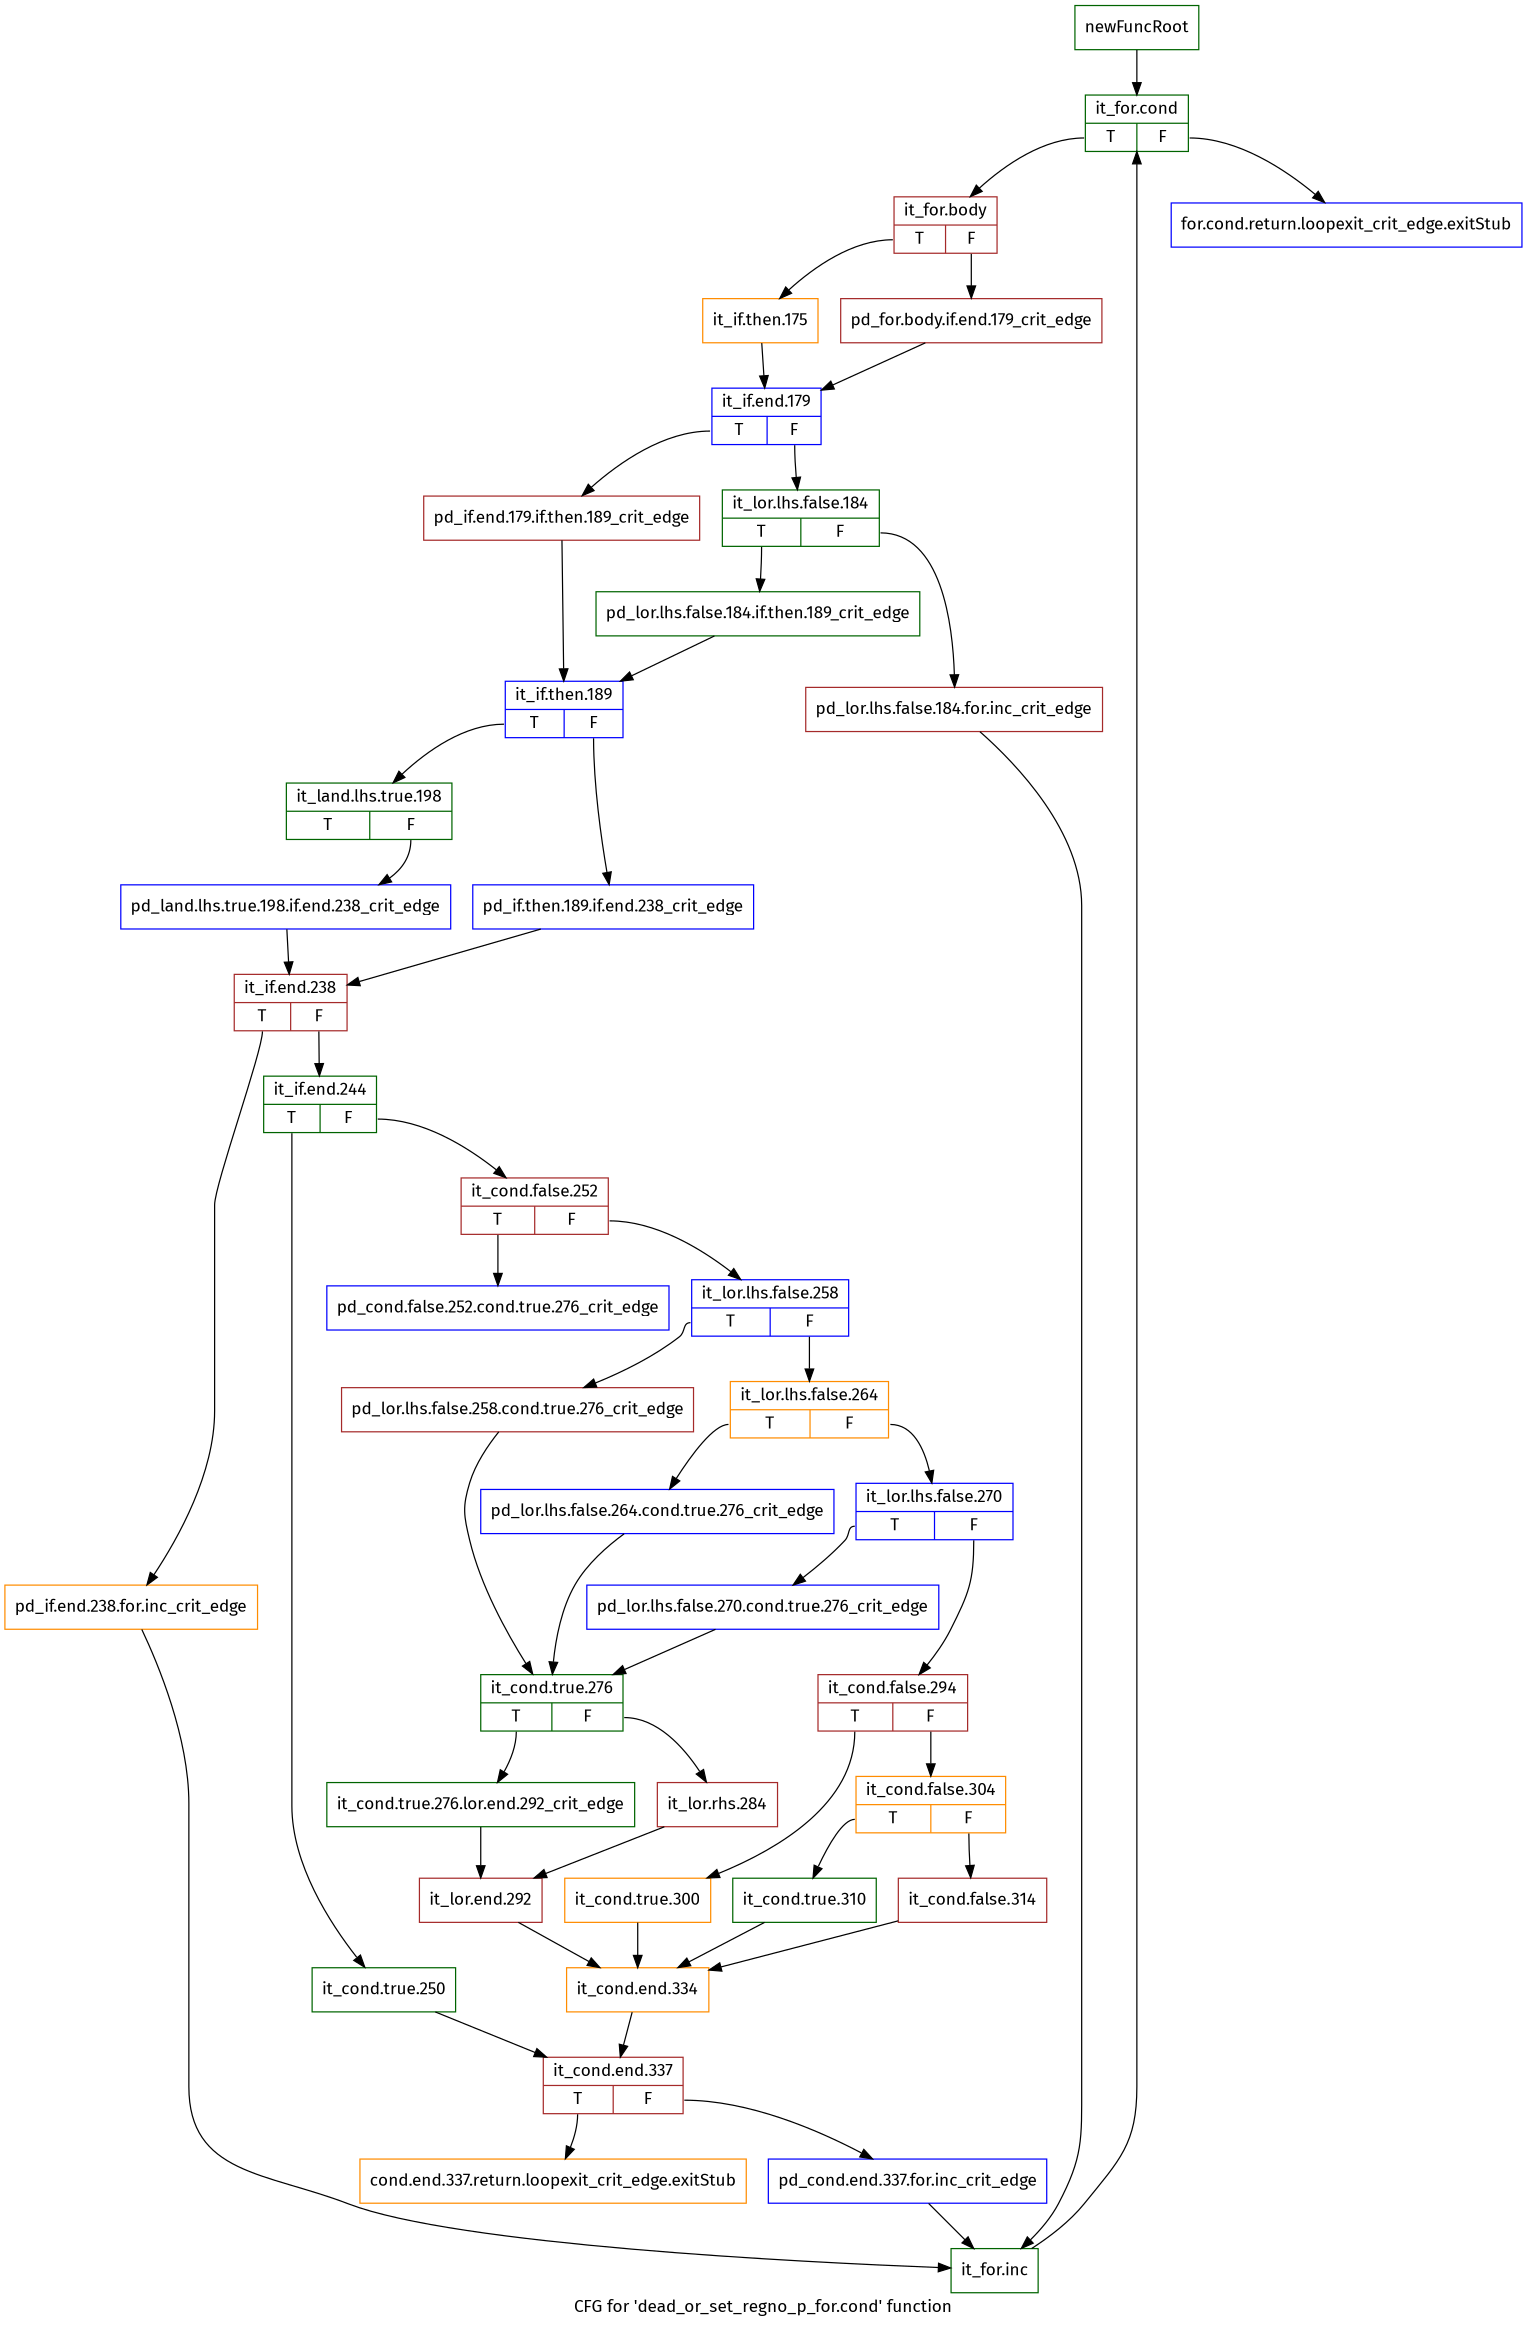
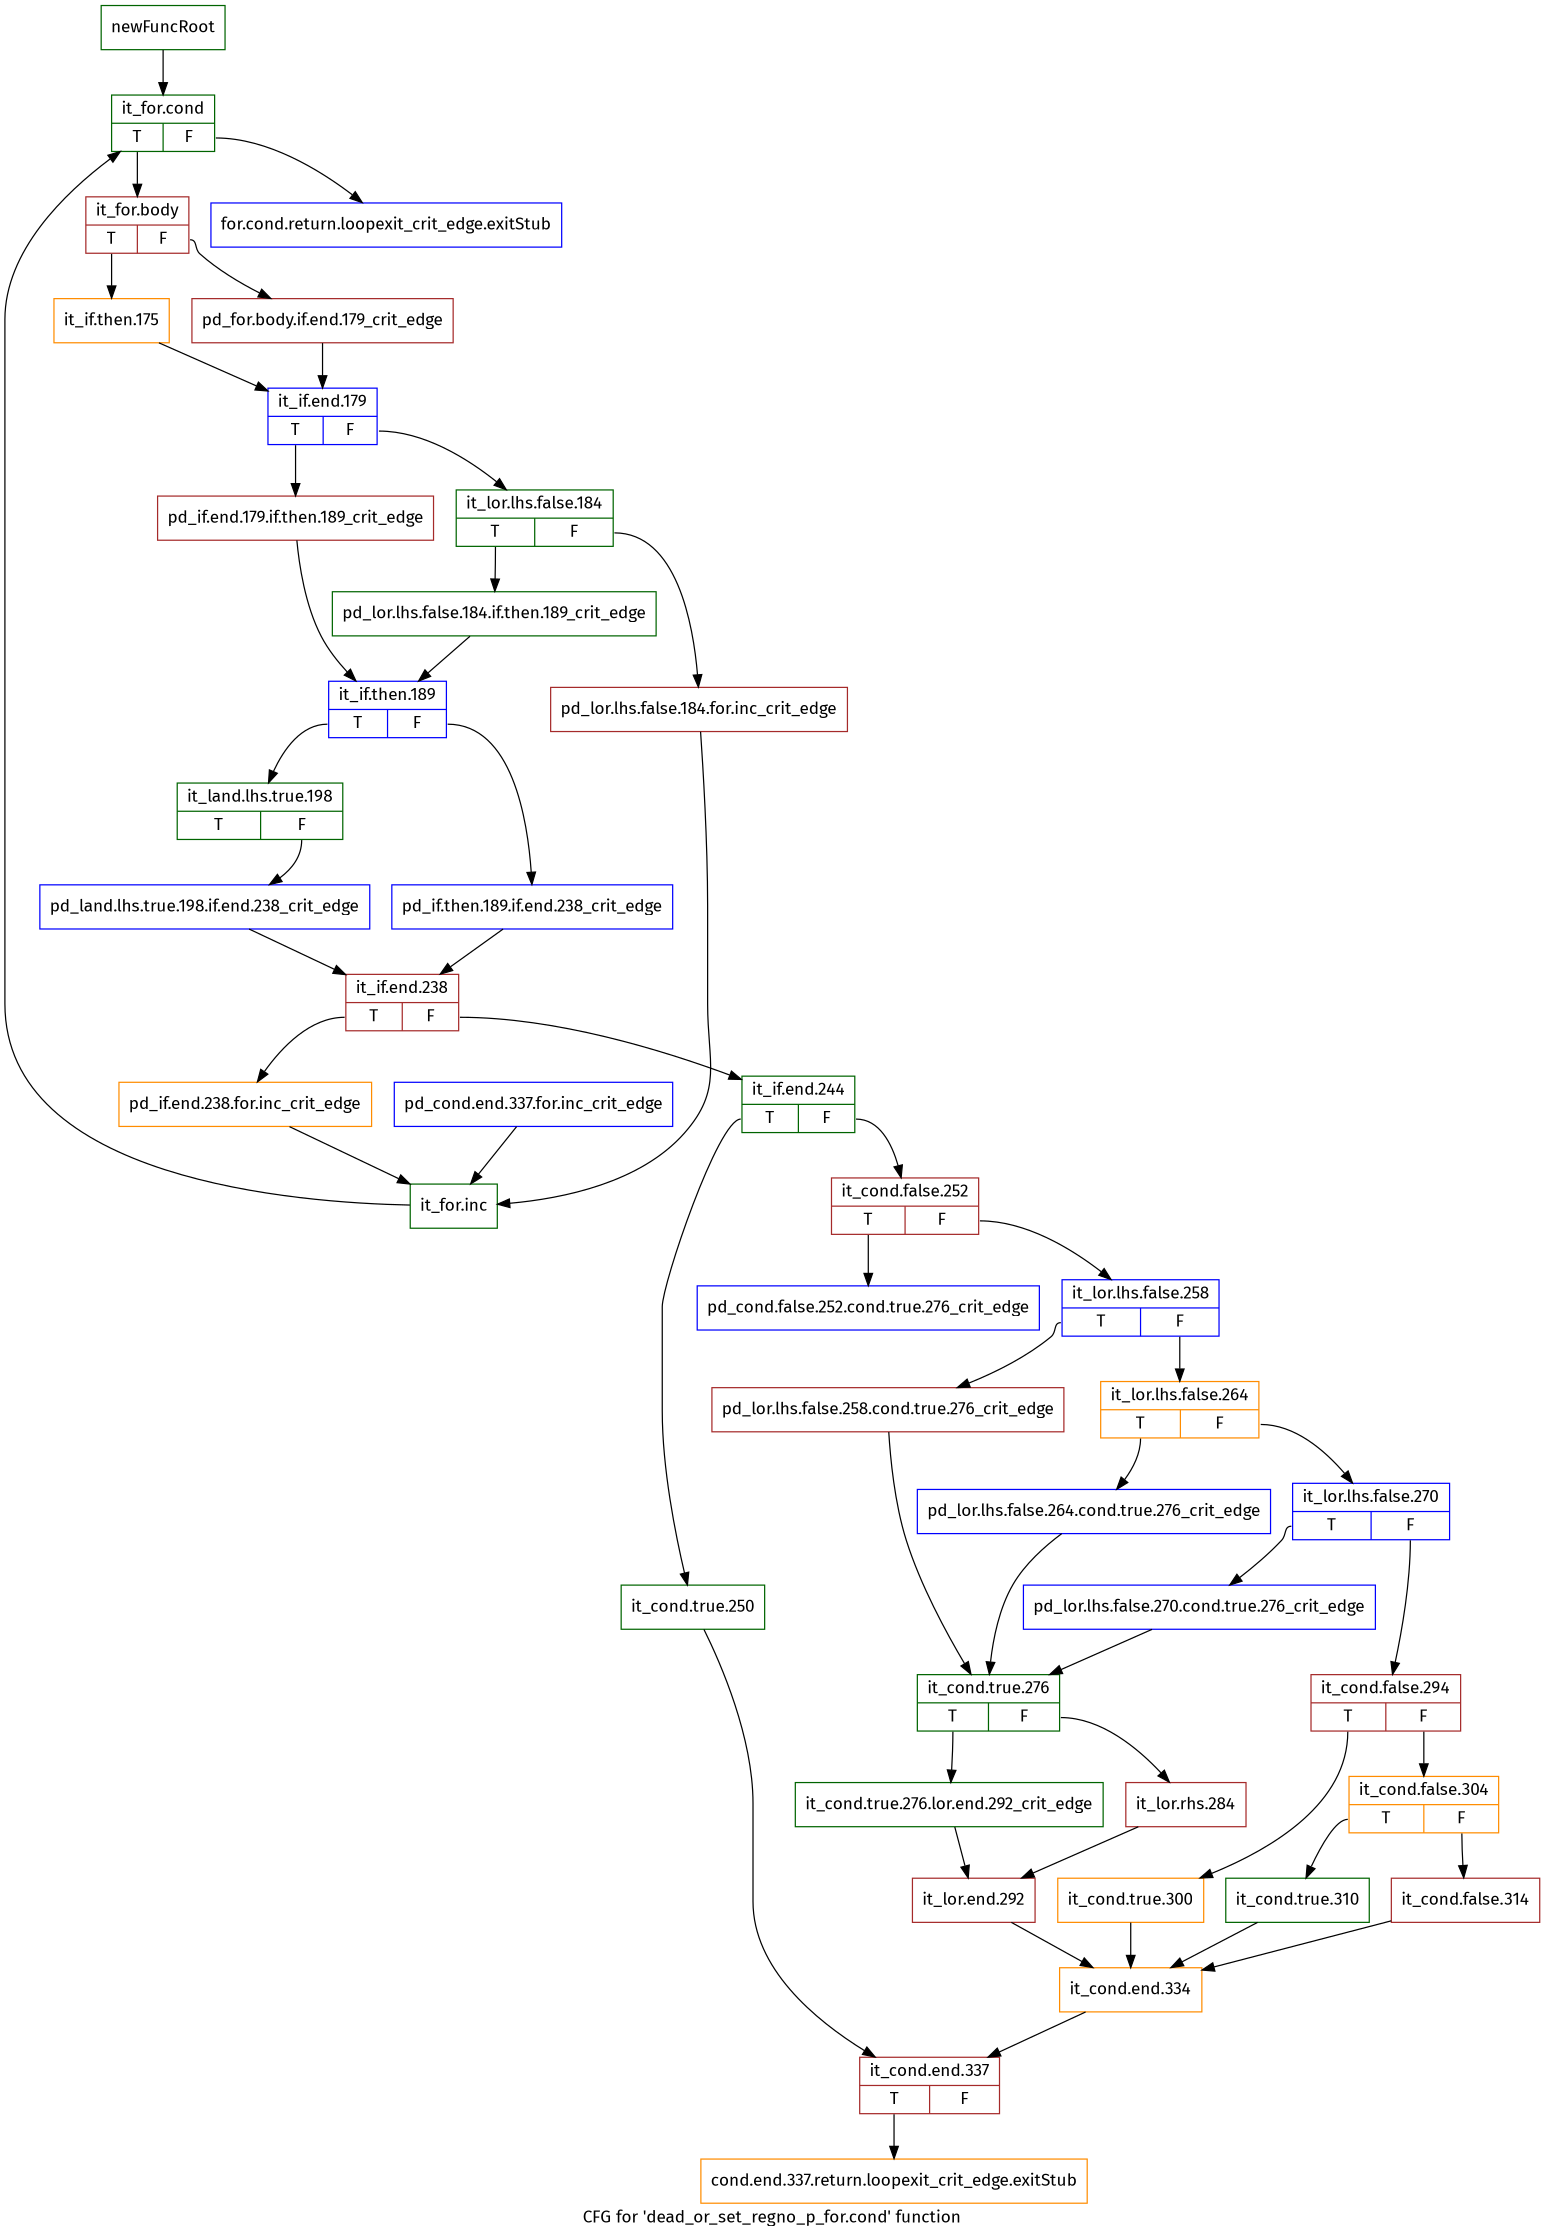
edge "it_cond.end.337" -> "pd_cond.end.337.for.inc_crit_edge": removed
